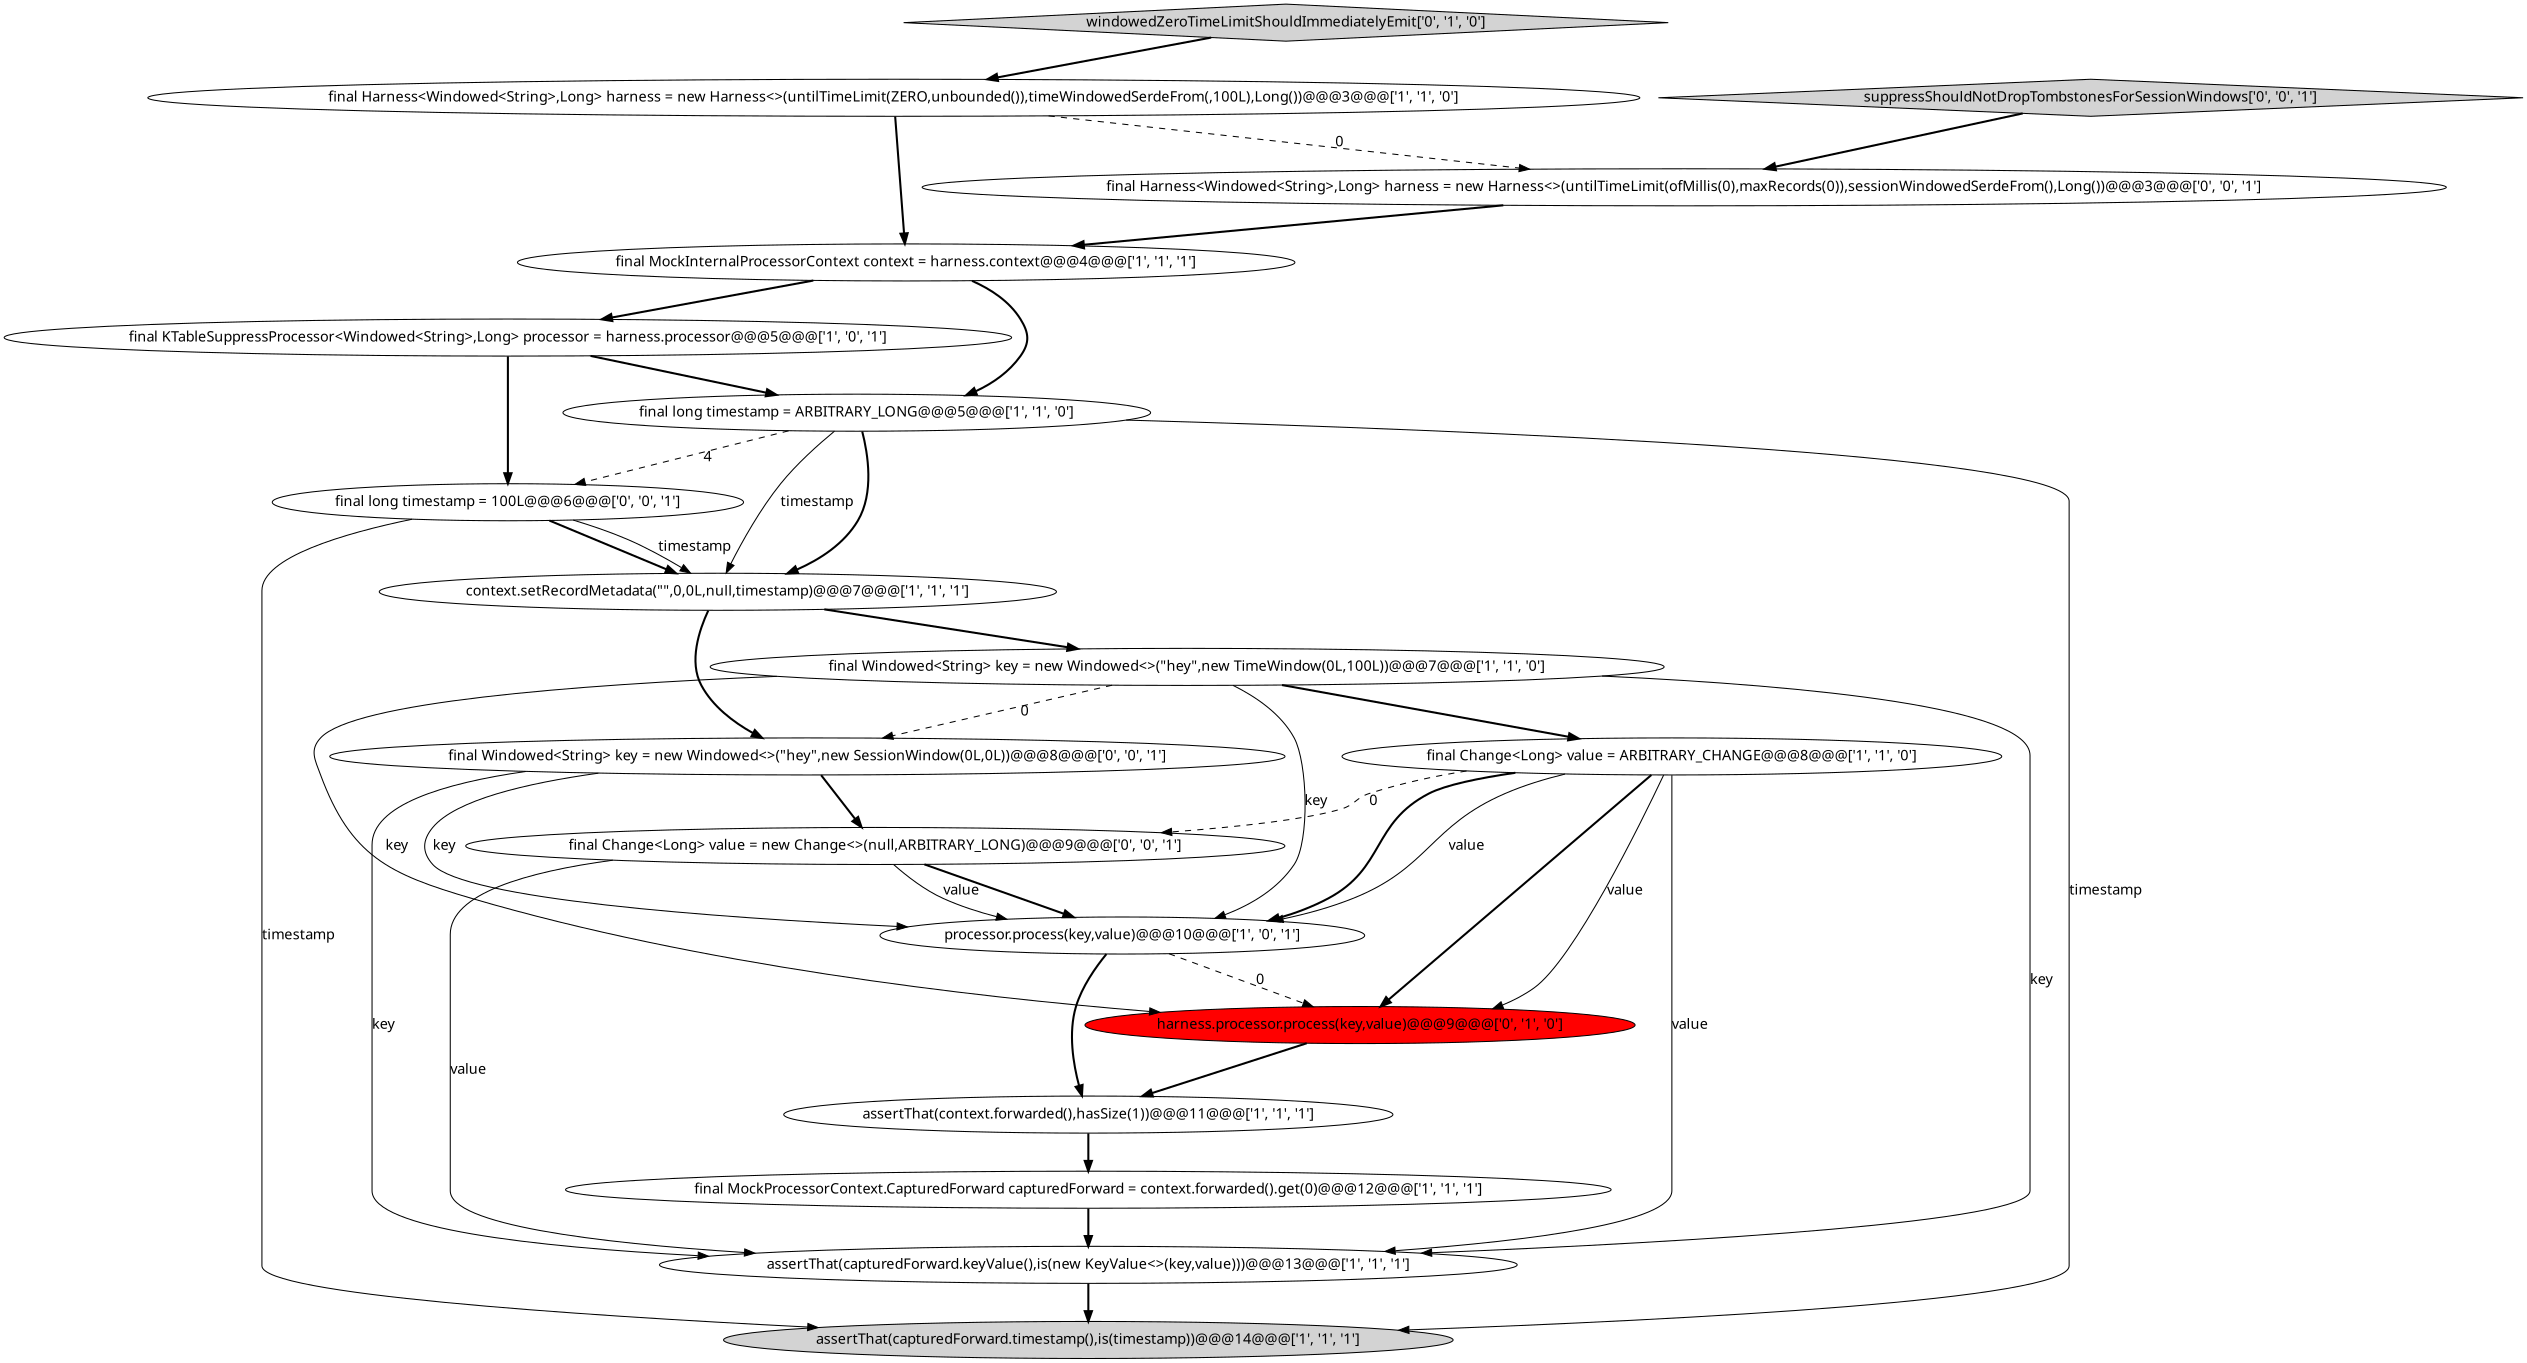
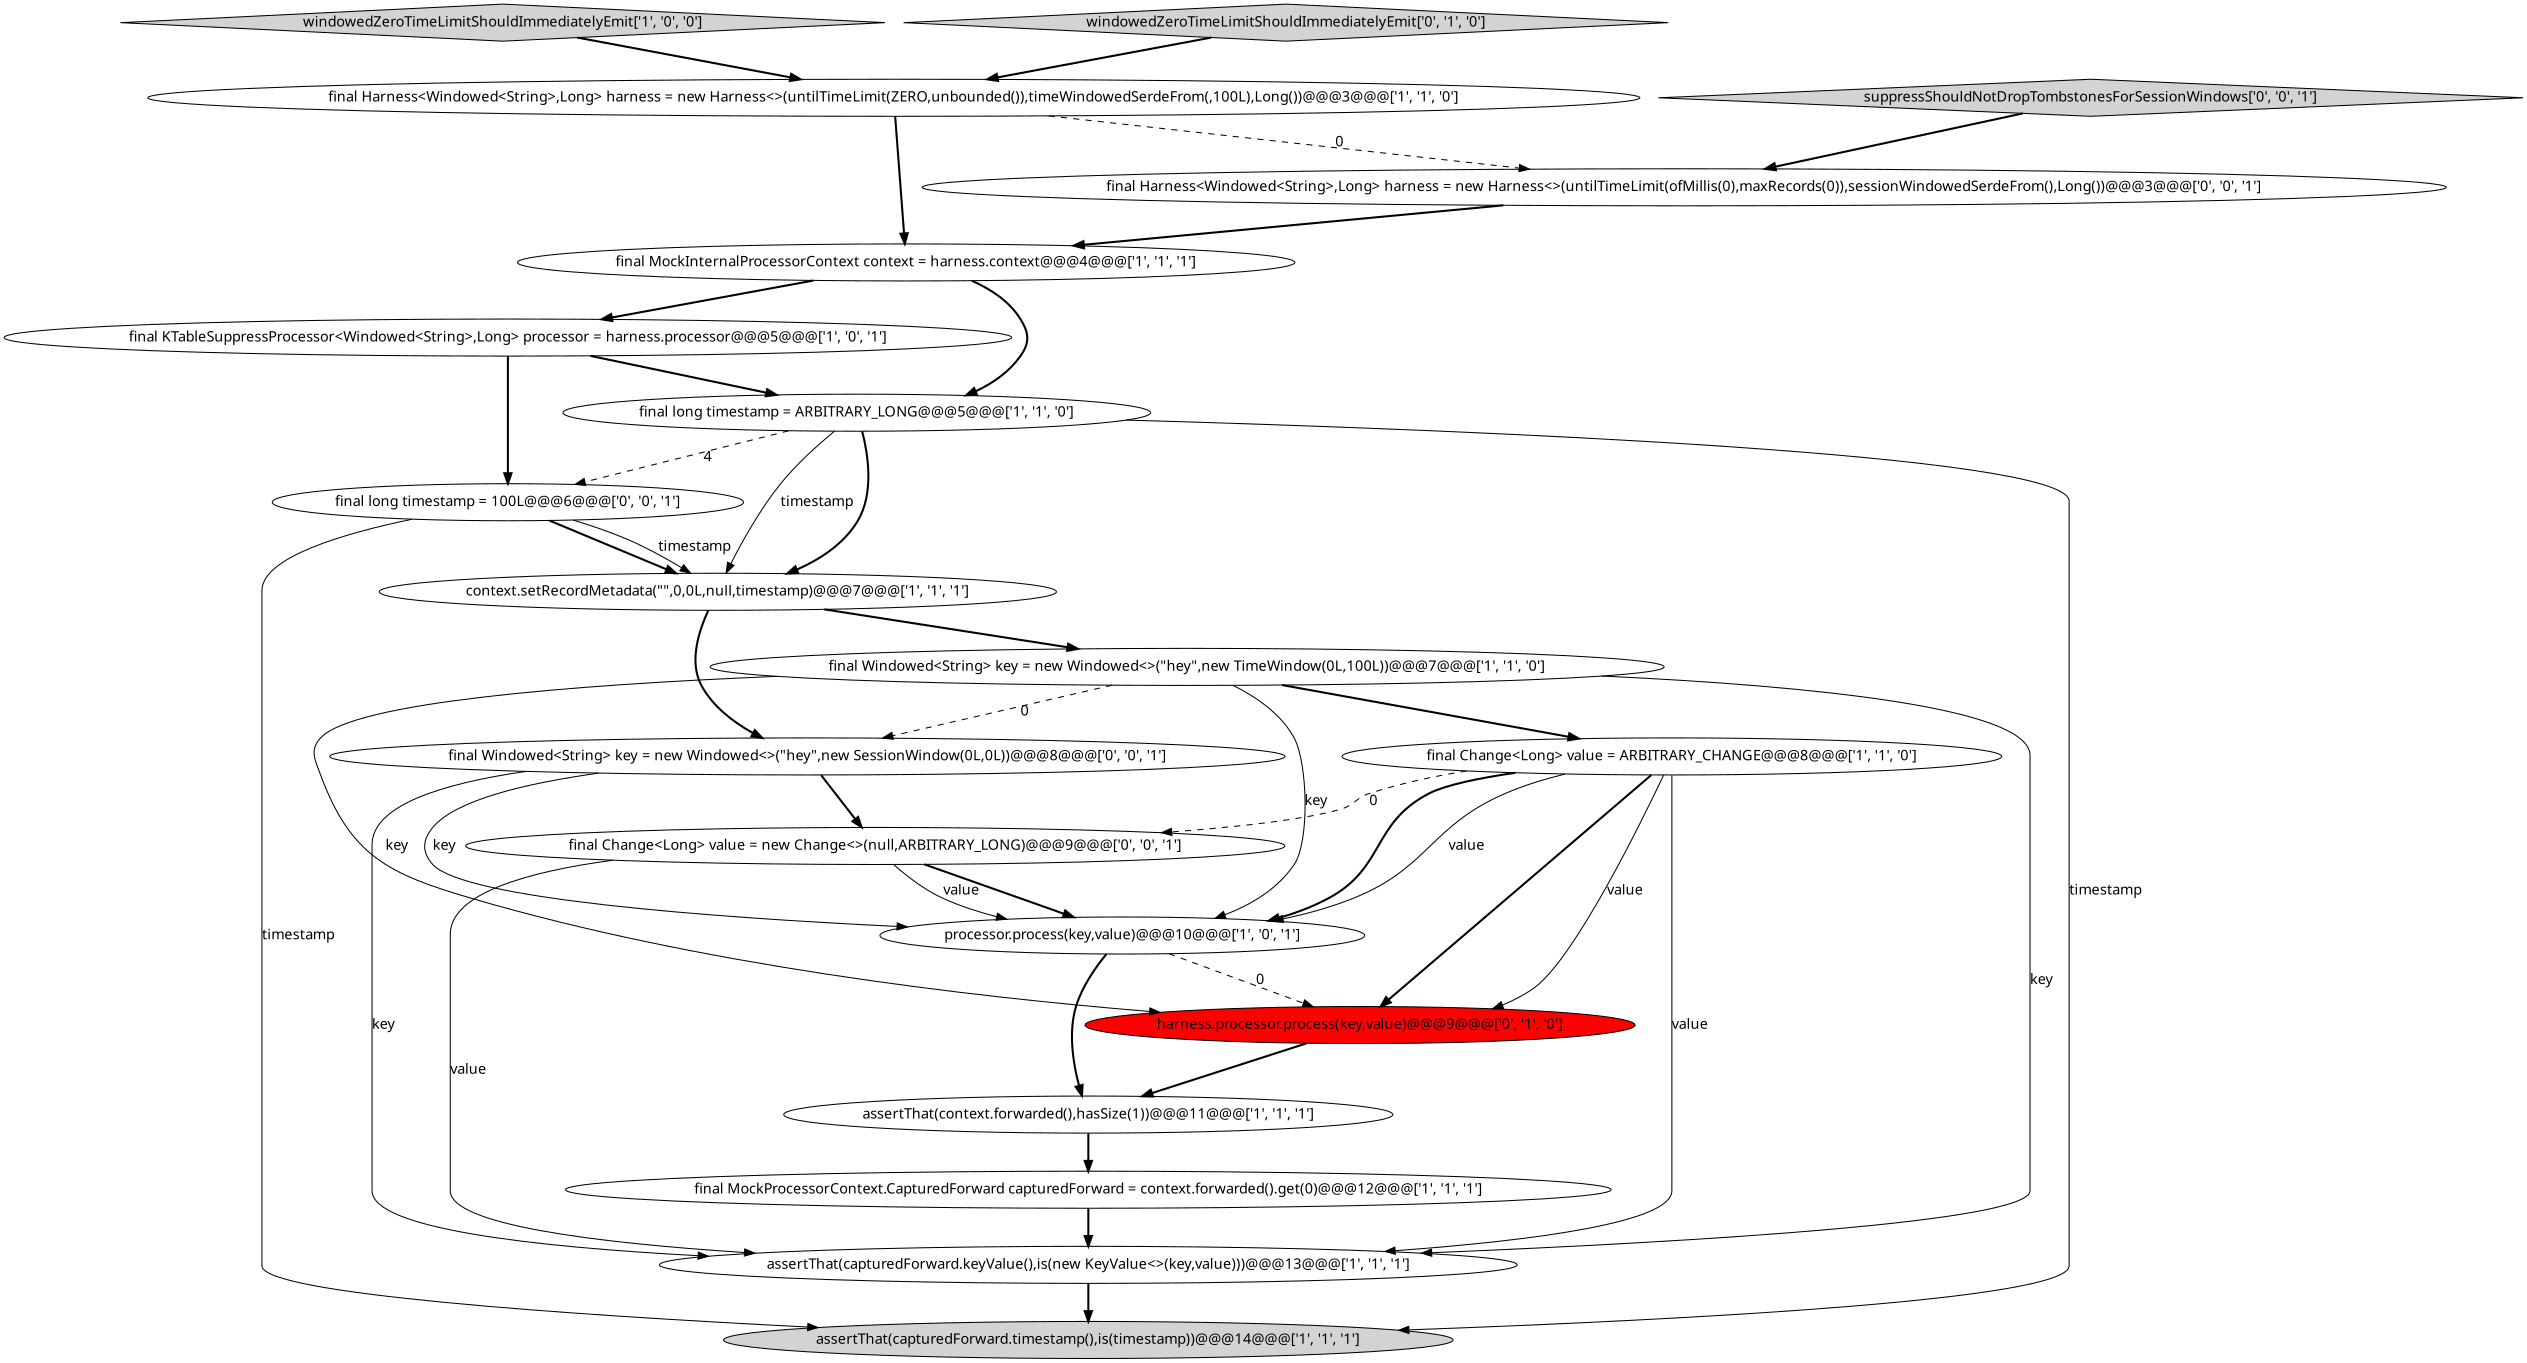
node "windowedZeroTimeLimitShouldImmediatelyEmit['1', '0', '0']": added
